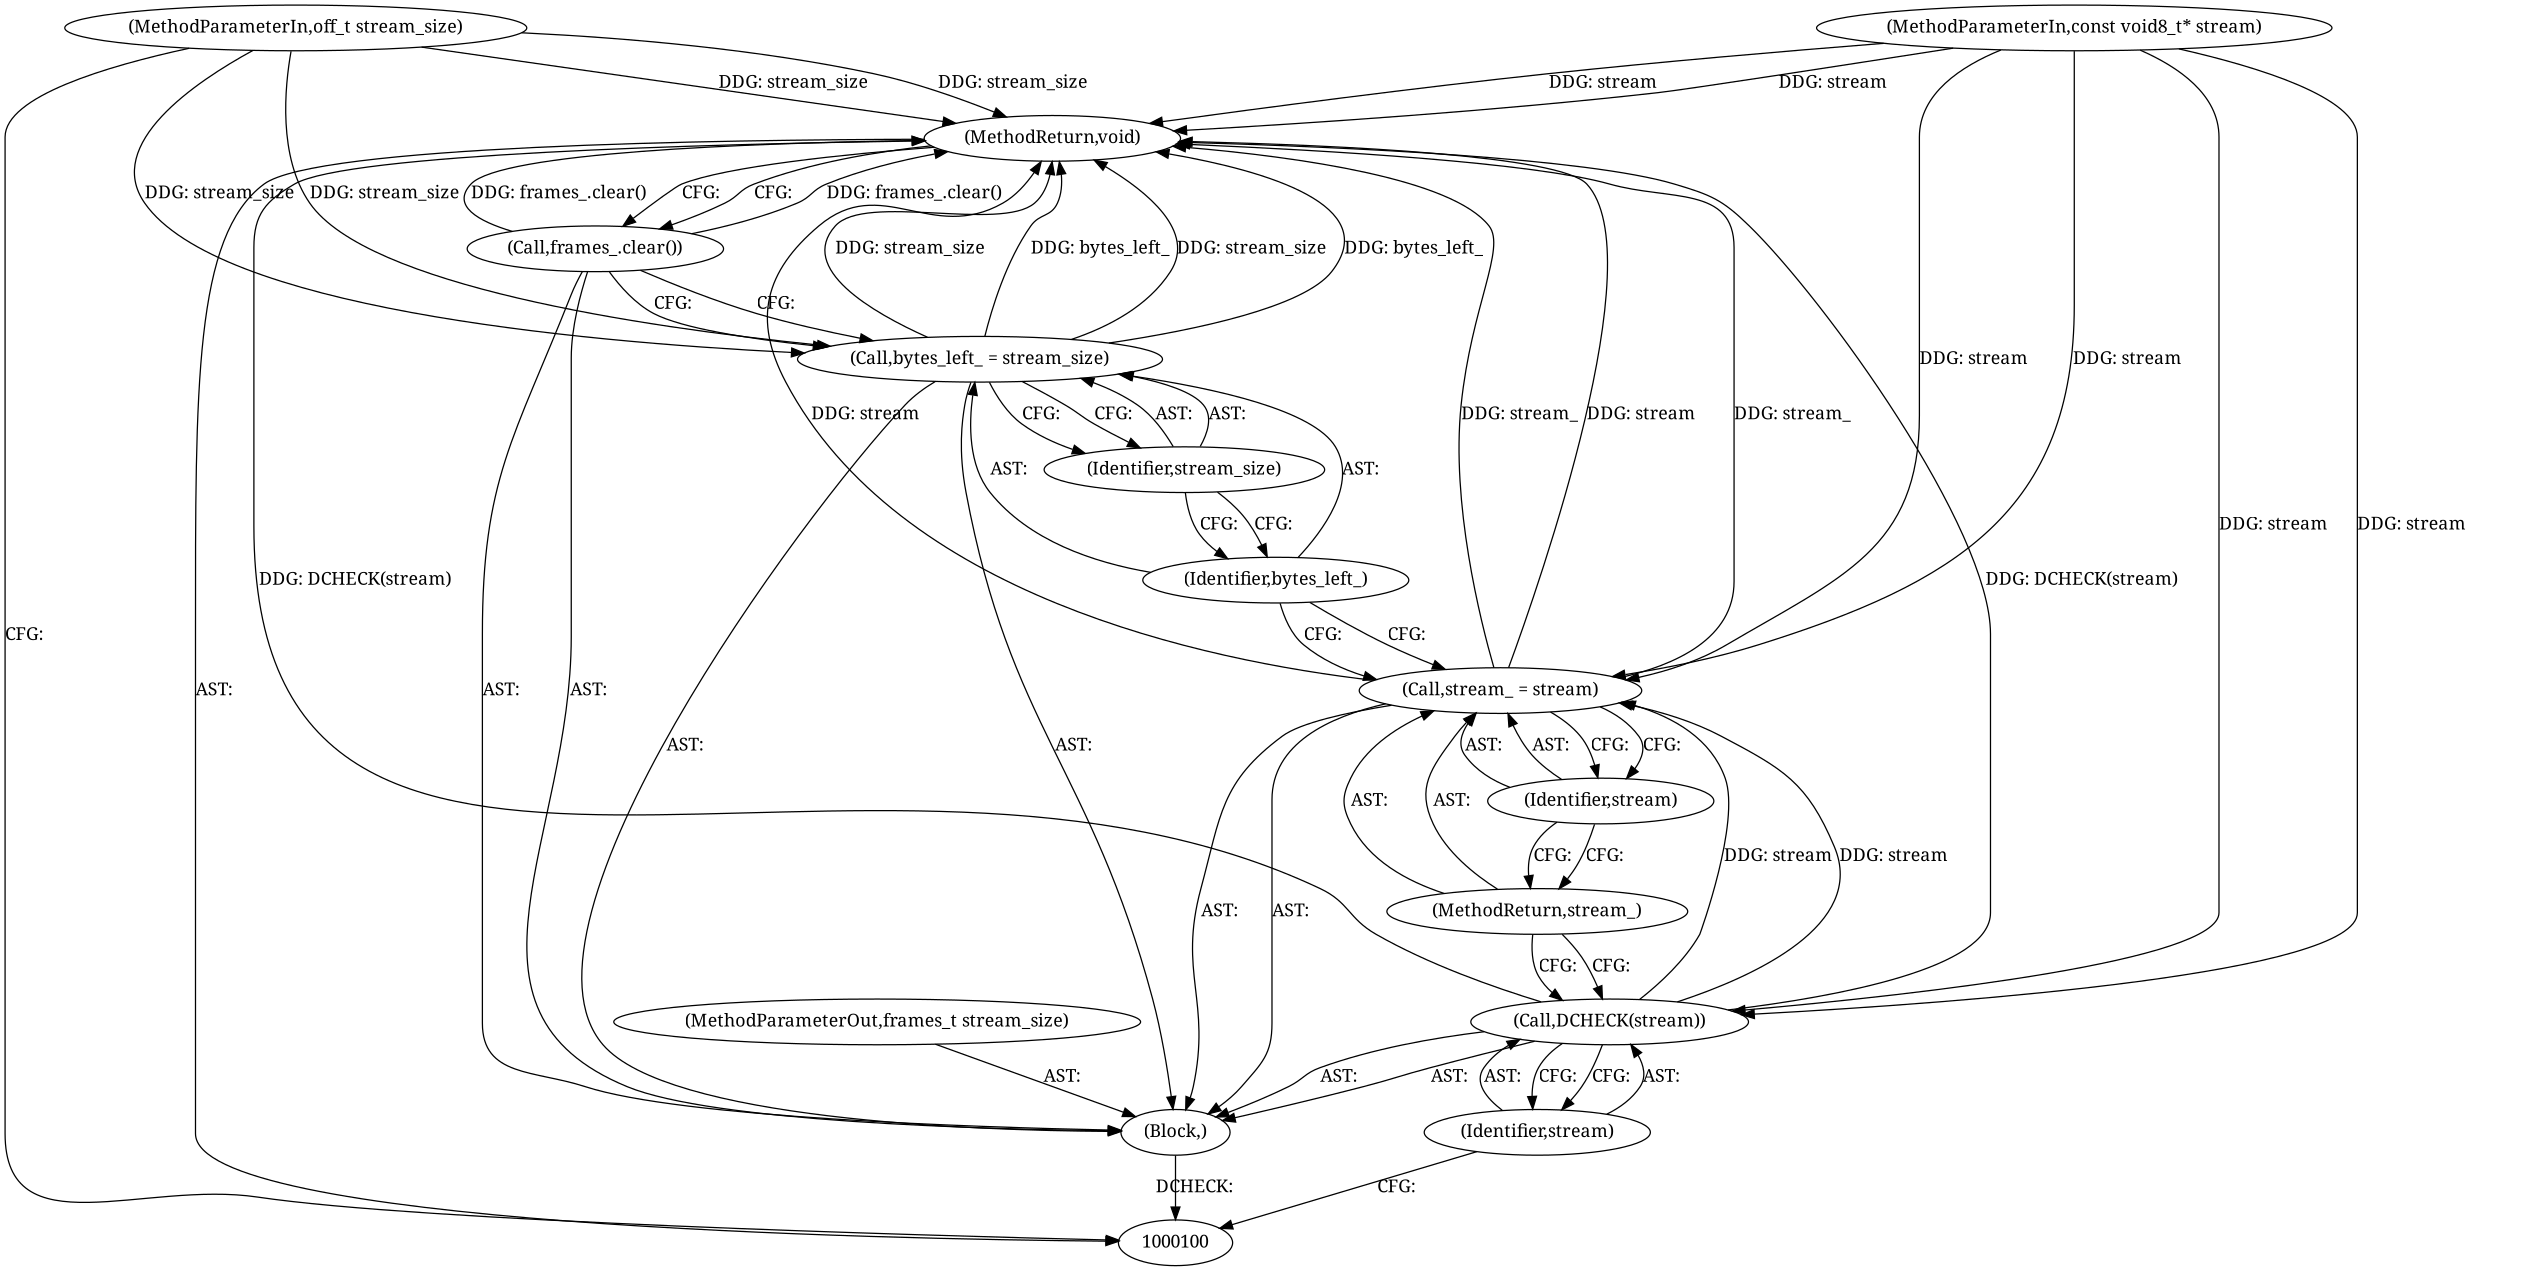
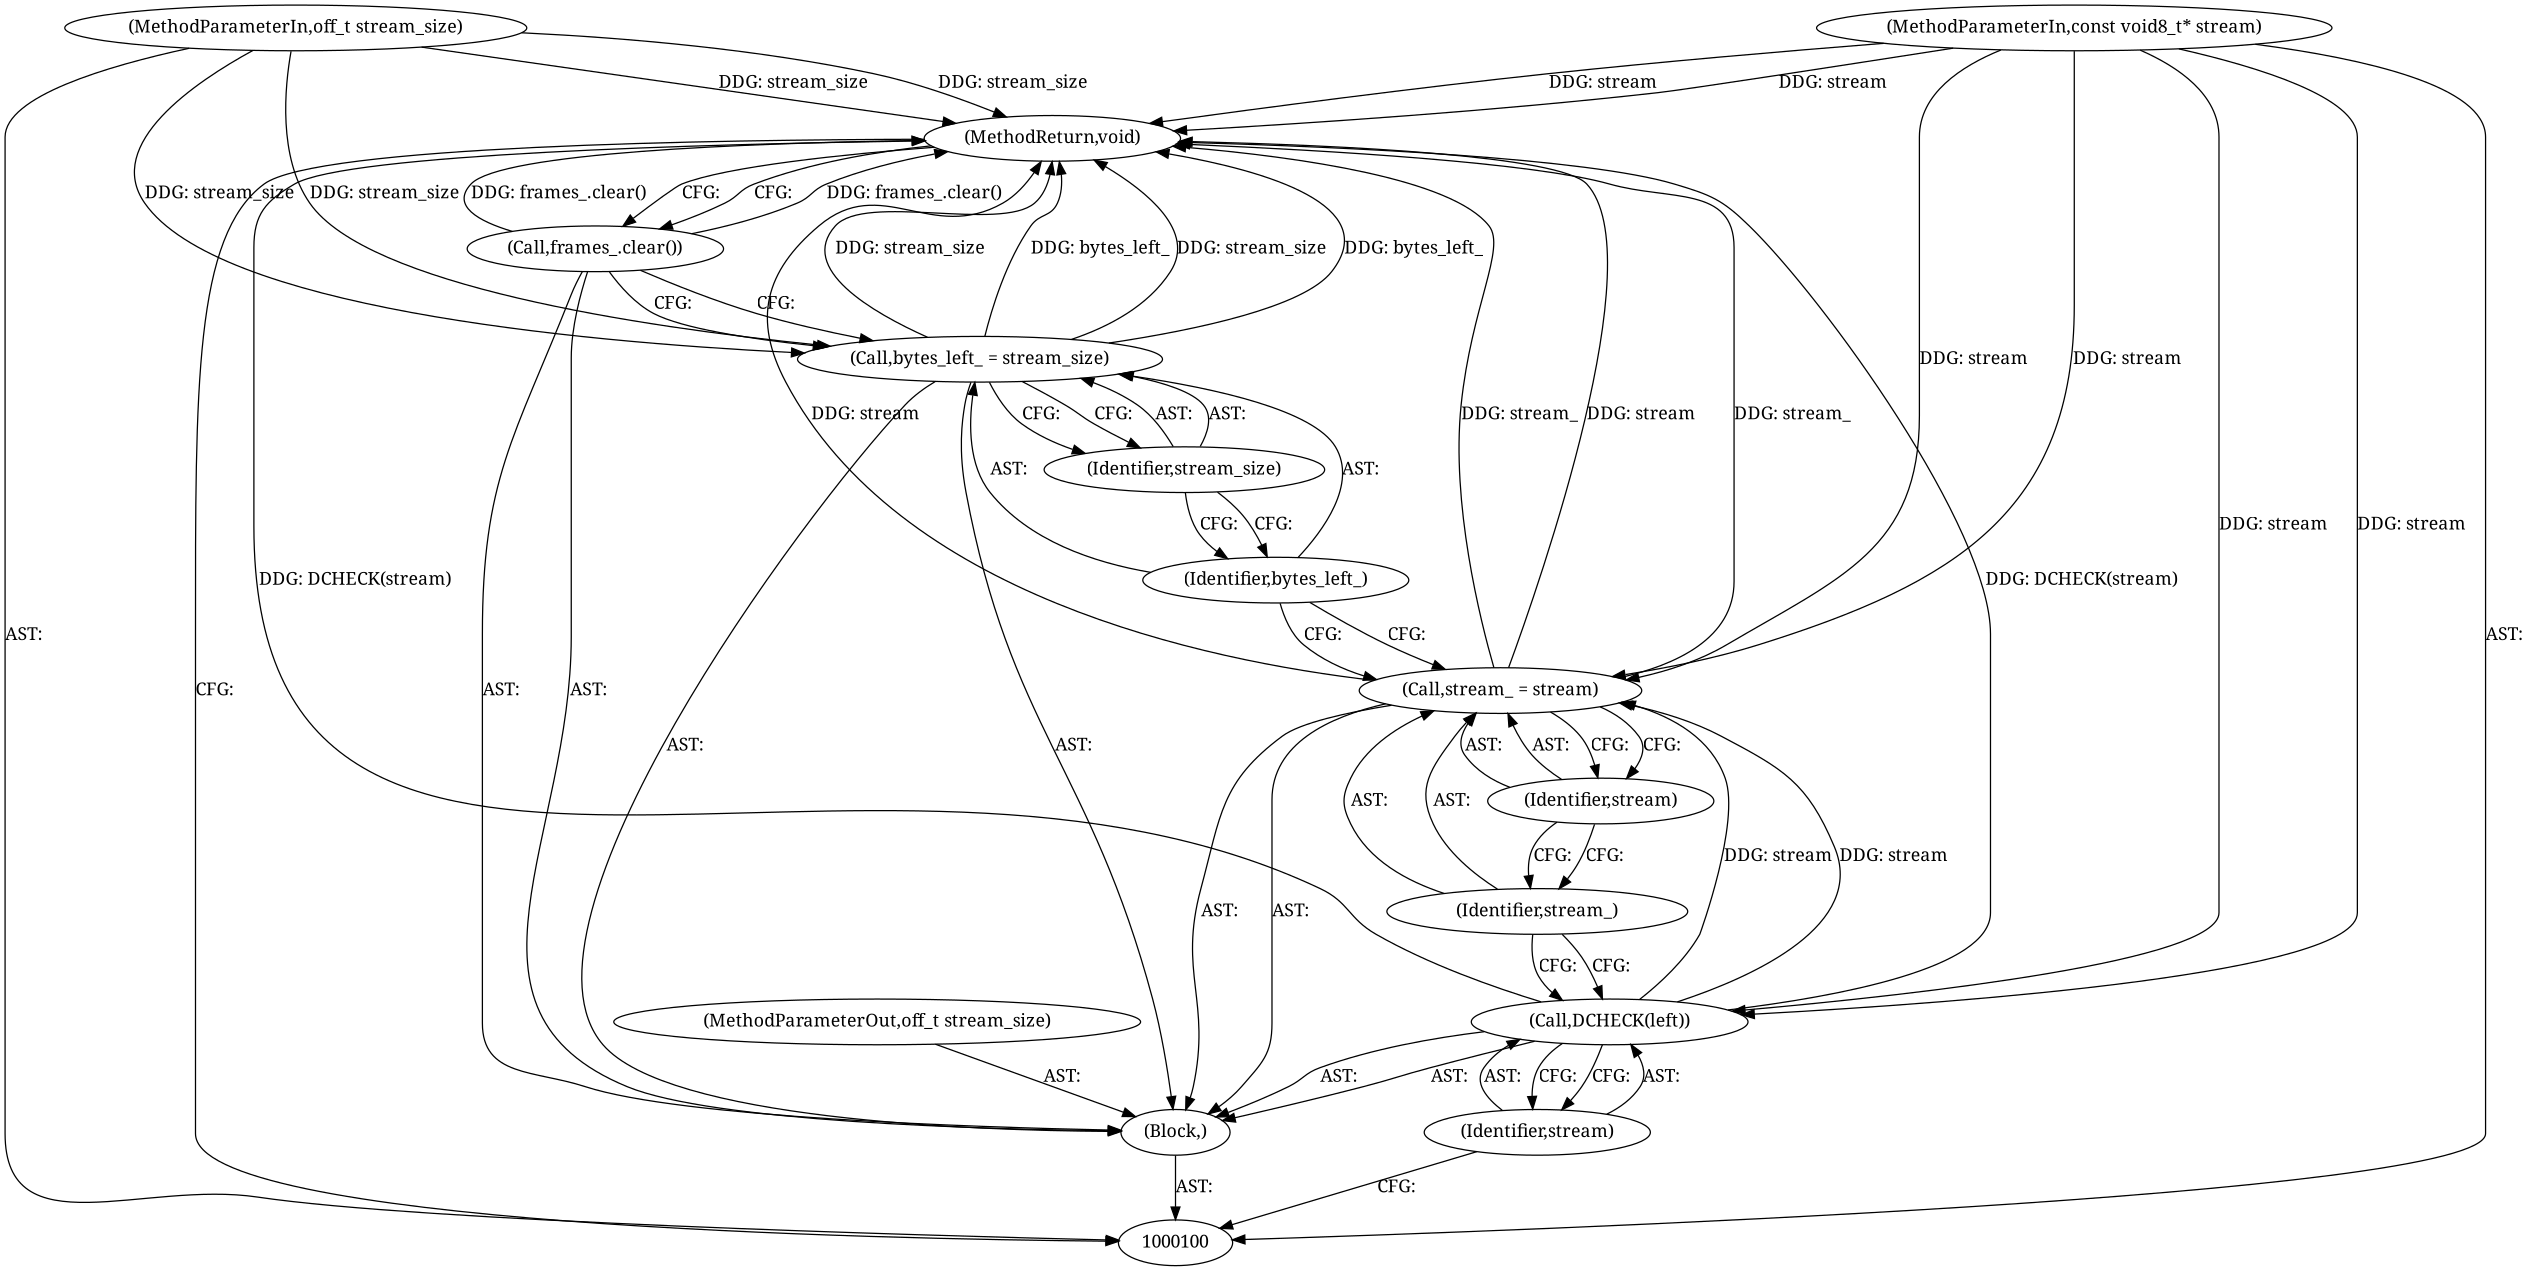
edge "(MethodParameterIn,off_t stream_size)" -> "1000100": label "CFG: " -> "AST: "
edge "(MethodReturn,void)" -> "1000100": label "AST: " -> "CFG: "
node "(MethodReturn,stream_)": label "(MethodReturn,stream_)" -> "(Identifier,stream_)"
node "(MethodParameterOut,frames_t stream_size)": label "(MethodParameterOut,frames_t stream_size)" -> "(MethodParameterOut,off_t stream_size)"
node "(Call,DCHECK(stream))": label "(Call,DCHECK(stream))" -> "(Call,DCHECK(left))"
edge "(MethodParameterIn,const void8_t* stream)" -> "1000100": added, label "AST:"
edge "(Block,)" -> "1000100": label "DCHECK: " -> "AST: "
